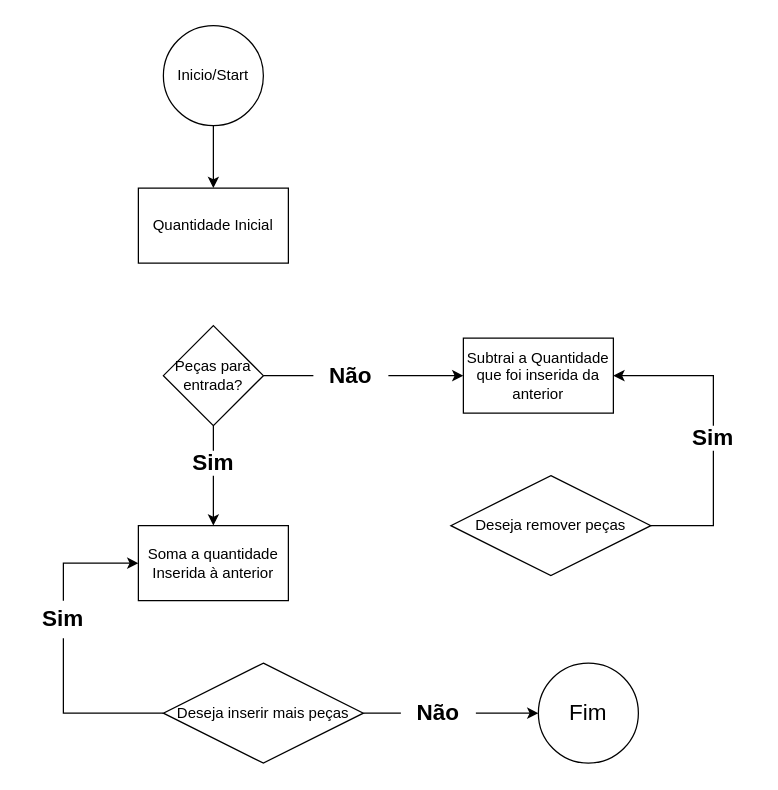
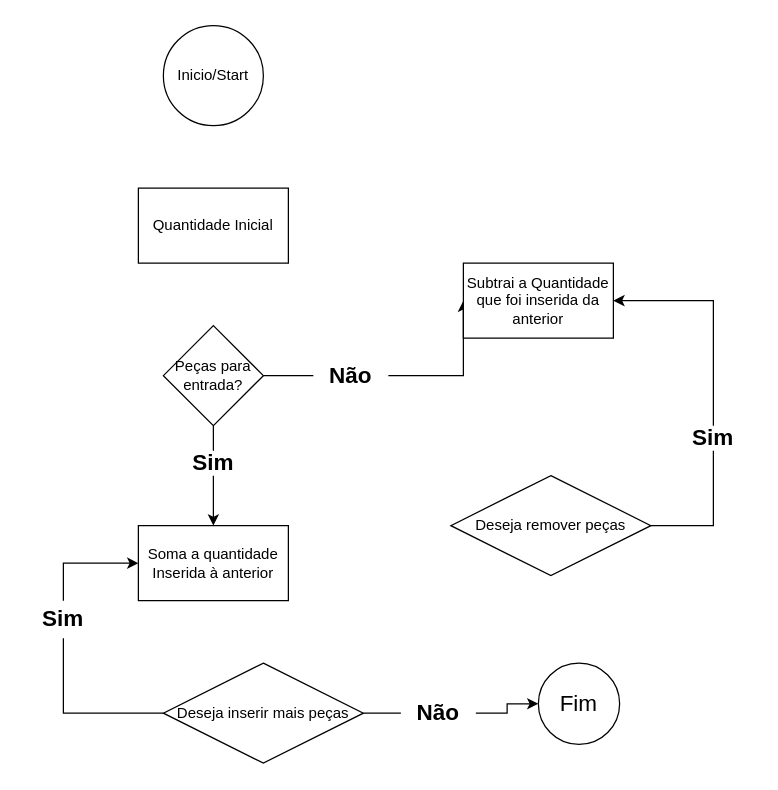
edge "Inicio/Start" -> "Quantidade Inicial": removed
node "Subtrai a Quantidade que foi inserida da anterior": moved (538, 376) -> (538, 301)
node "Fim": size 100x100 -> 81x81
